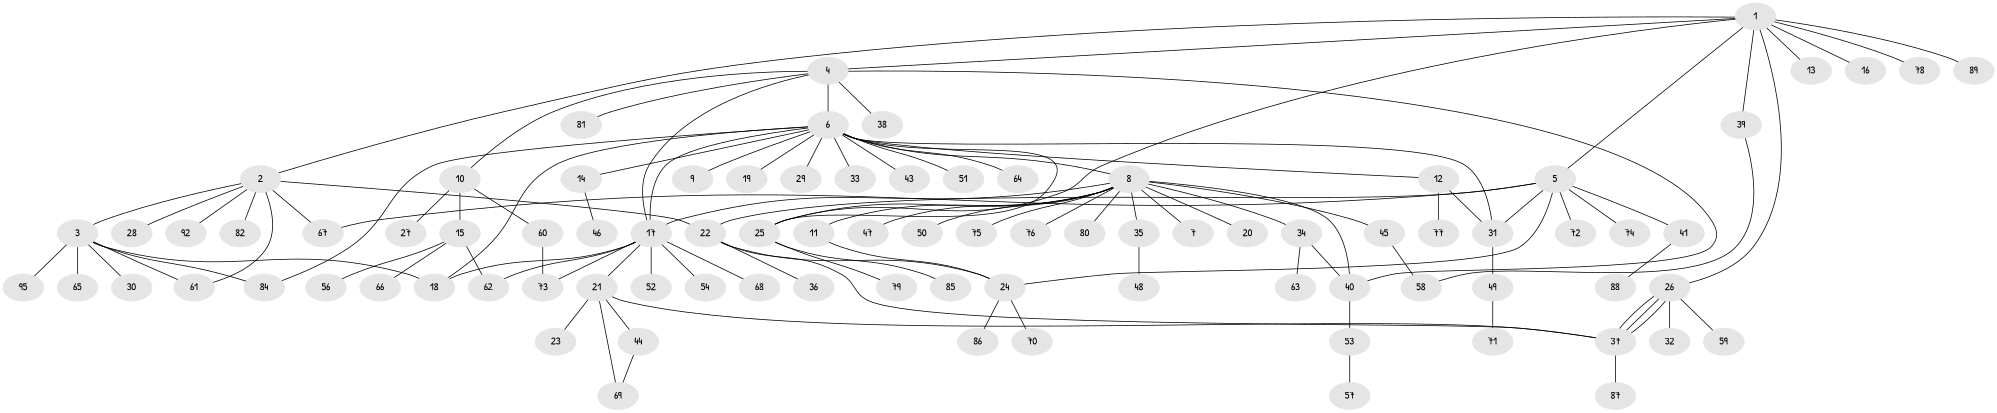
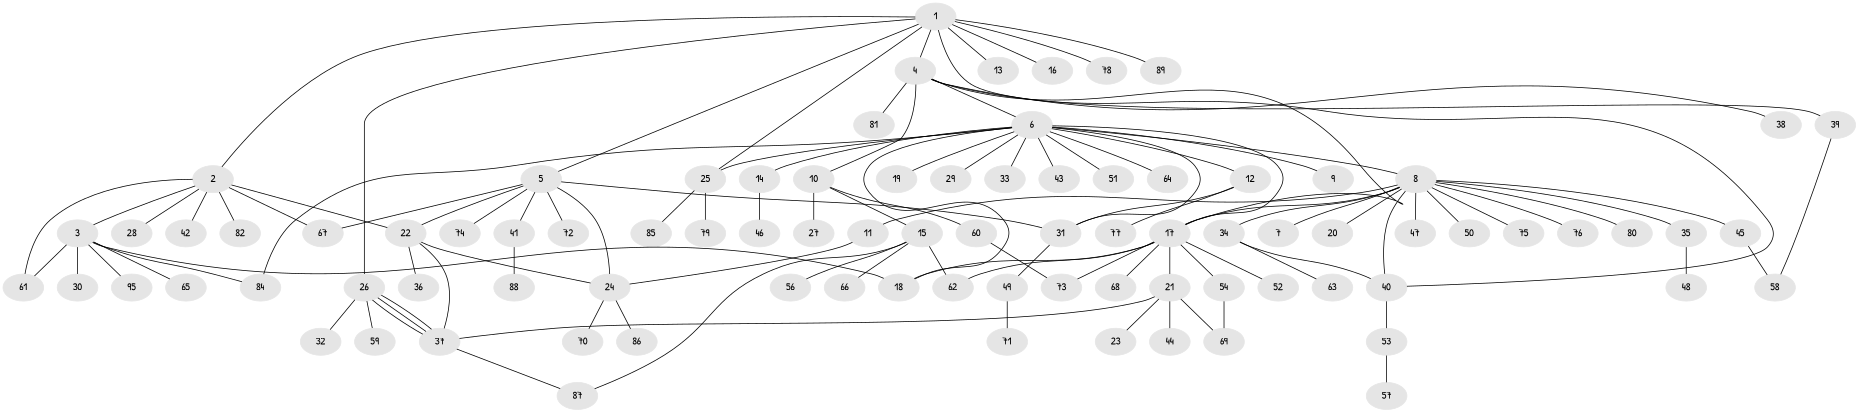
edge "8" -- "25": removed
node "92": label "92" -> "42"
edge "15" -- "87": added
edge "44" -- "69": now "54" -- "69"
